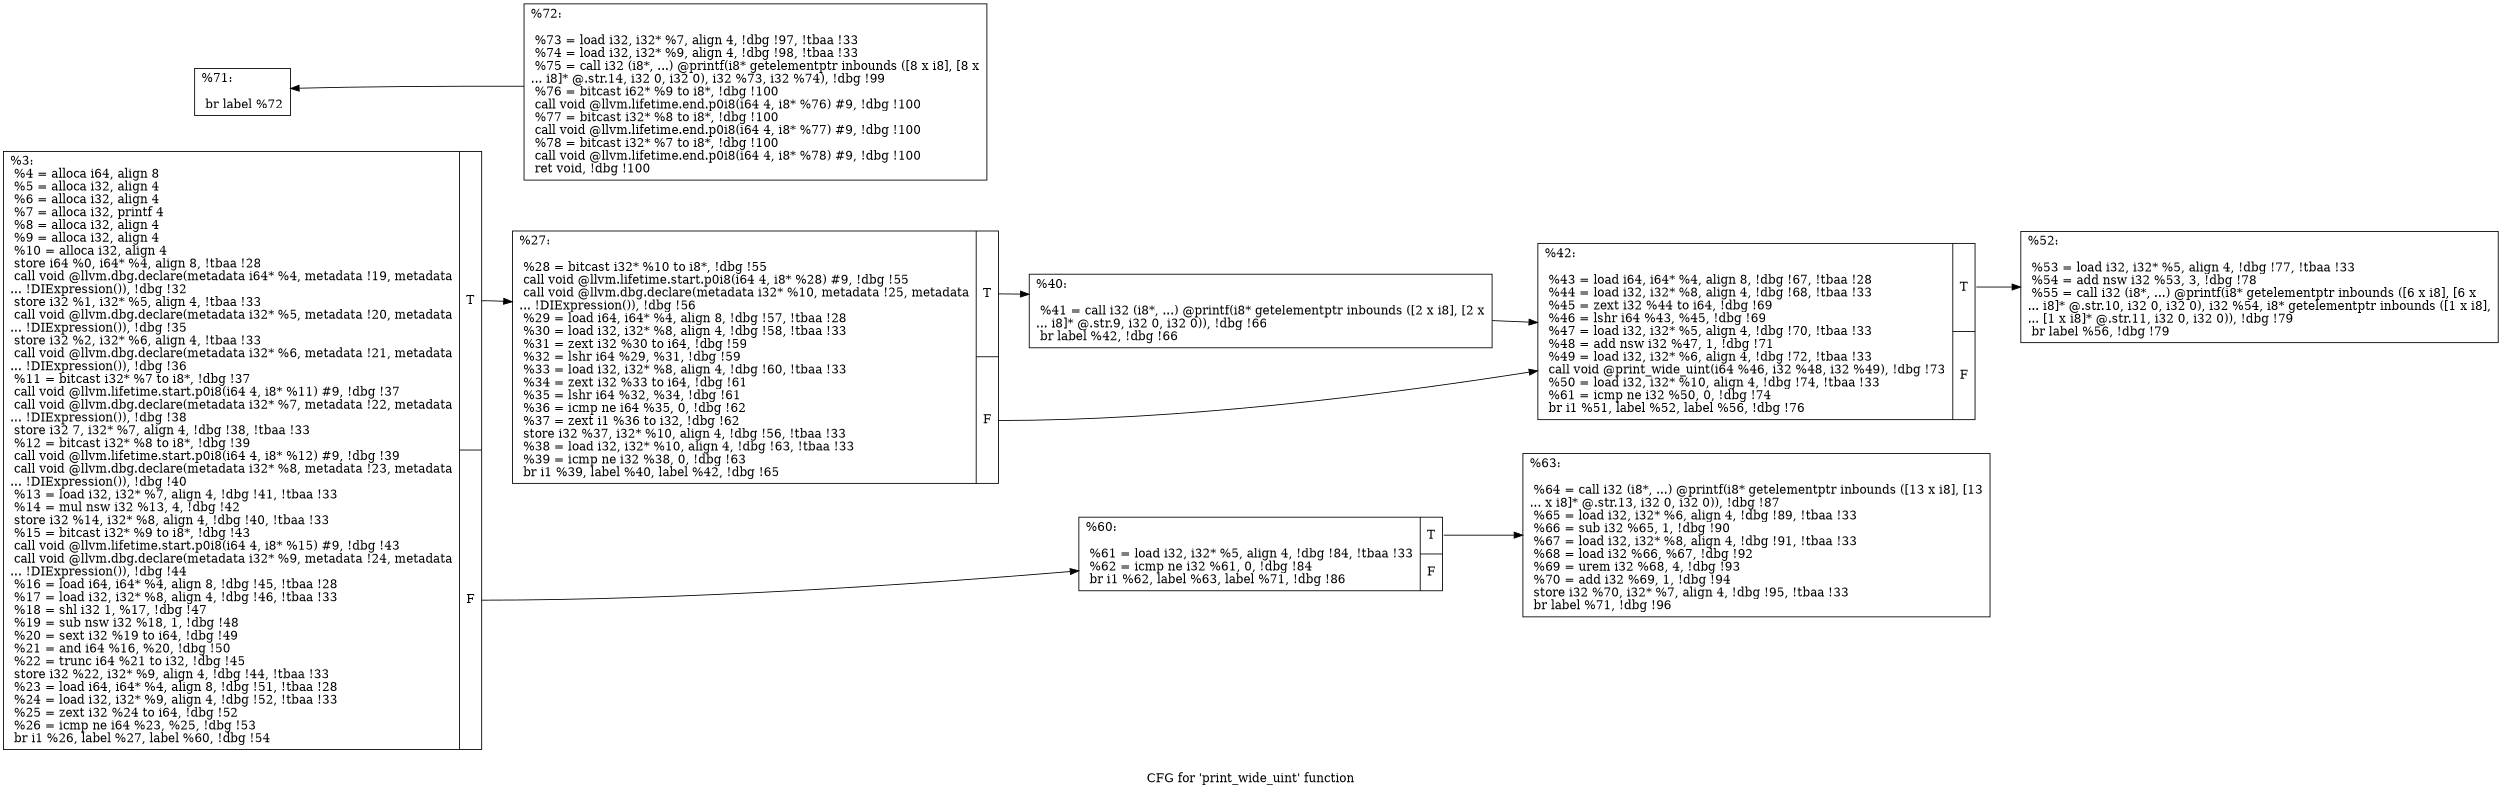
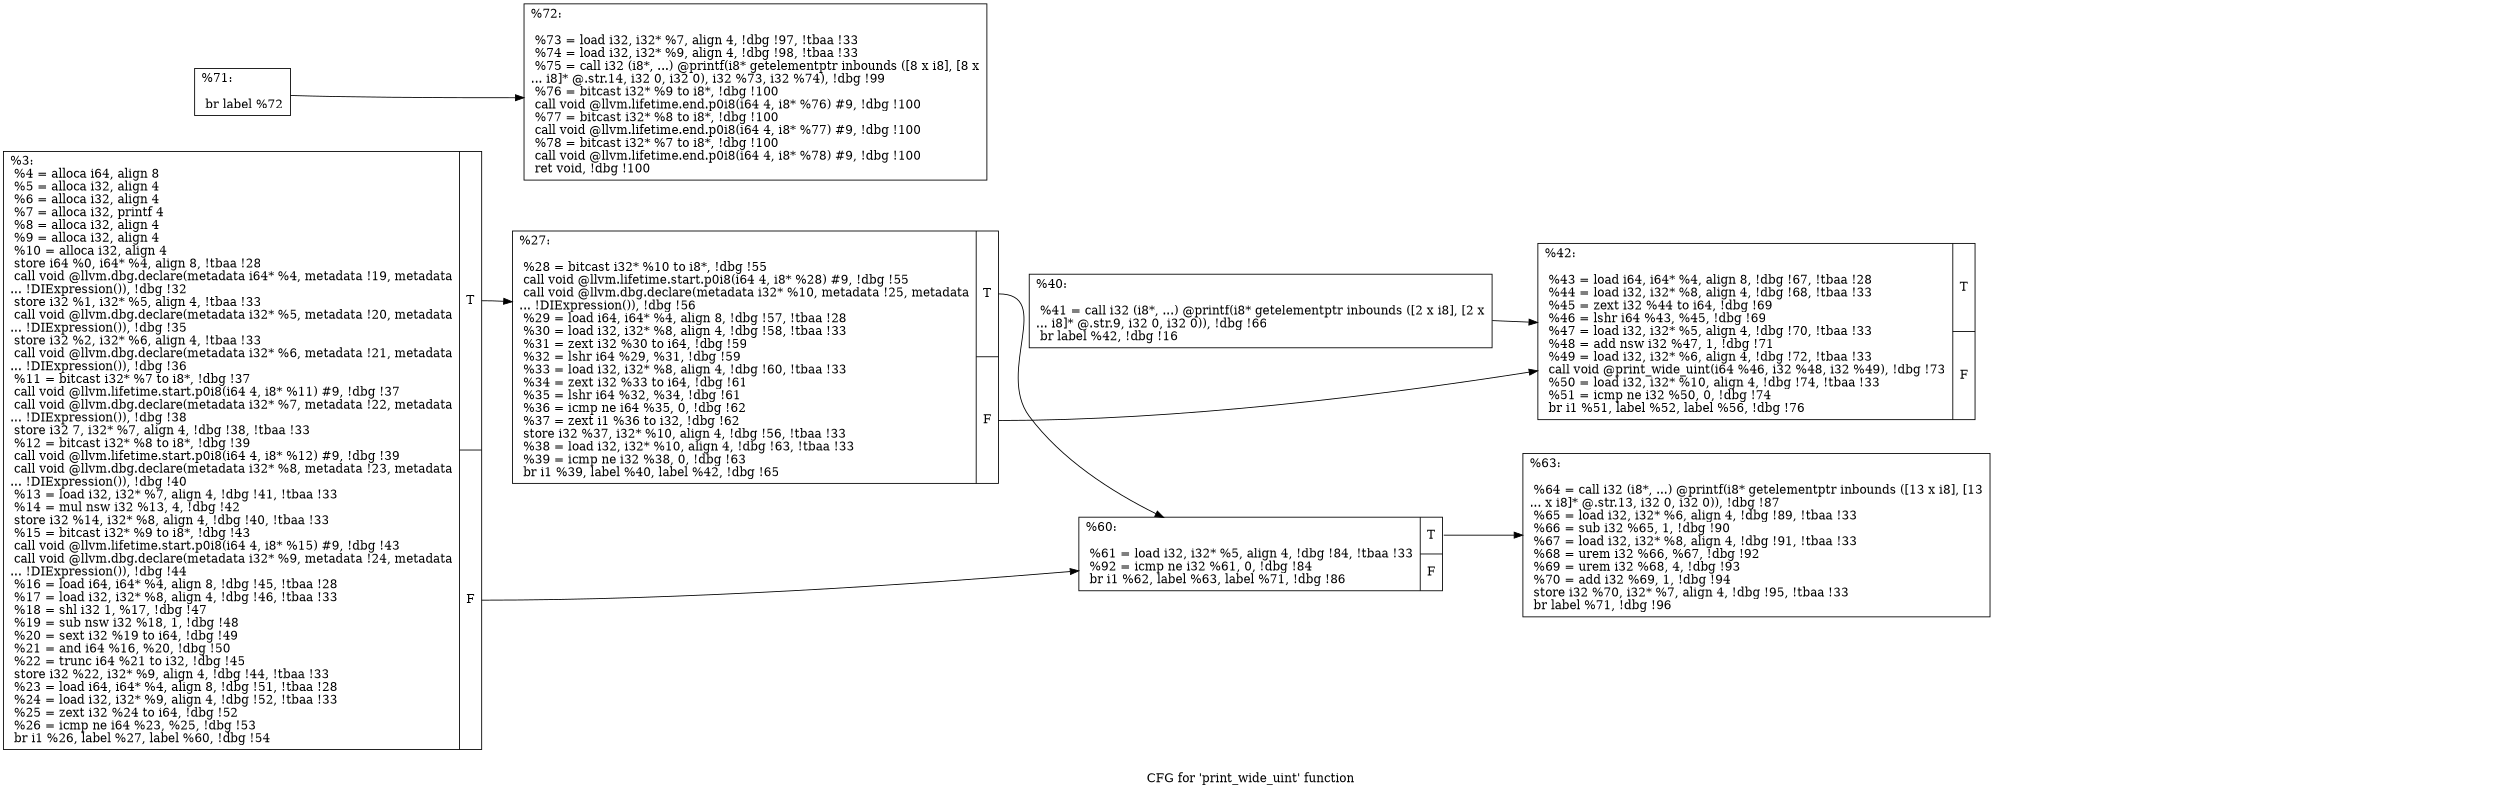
edge "%72:" -> "%71:": reversed
node "%72:": text "%76 = bitcast i62* %9 to i8*, !dbg !100" -> "%76 = bitcast i32* %9 to i8*, !dbg !100"
node "%52:": removed
edge "%27:" -> "%40:": now "%27:" -> "%60:"
node "%40:": text "br label %42, !dbg !66" -> "br label %42, !dbg !16"
node "%42:": text "%61 = icmp ne i32 %50, 0, !dbg !74" -> "%51 = icmp ne i32 %50, 0, !dbg !74"
node "%63:": text "%68 = load i32 %66, %67, !dbg !92" -> "%68 = urem i32 %66, %67, !dbg !92"
node "%60:": text "%62 = icmp ne i32 %61, 0, !dbg !84" -> "%92 = icmp ne i32 %61, 0, !dbg !84"
